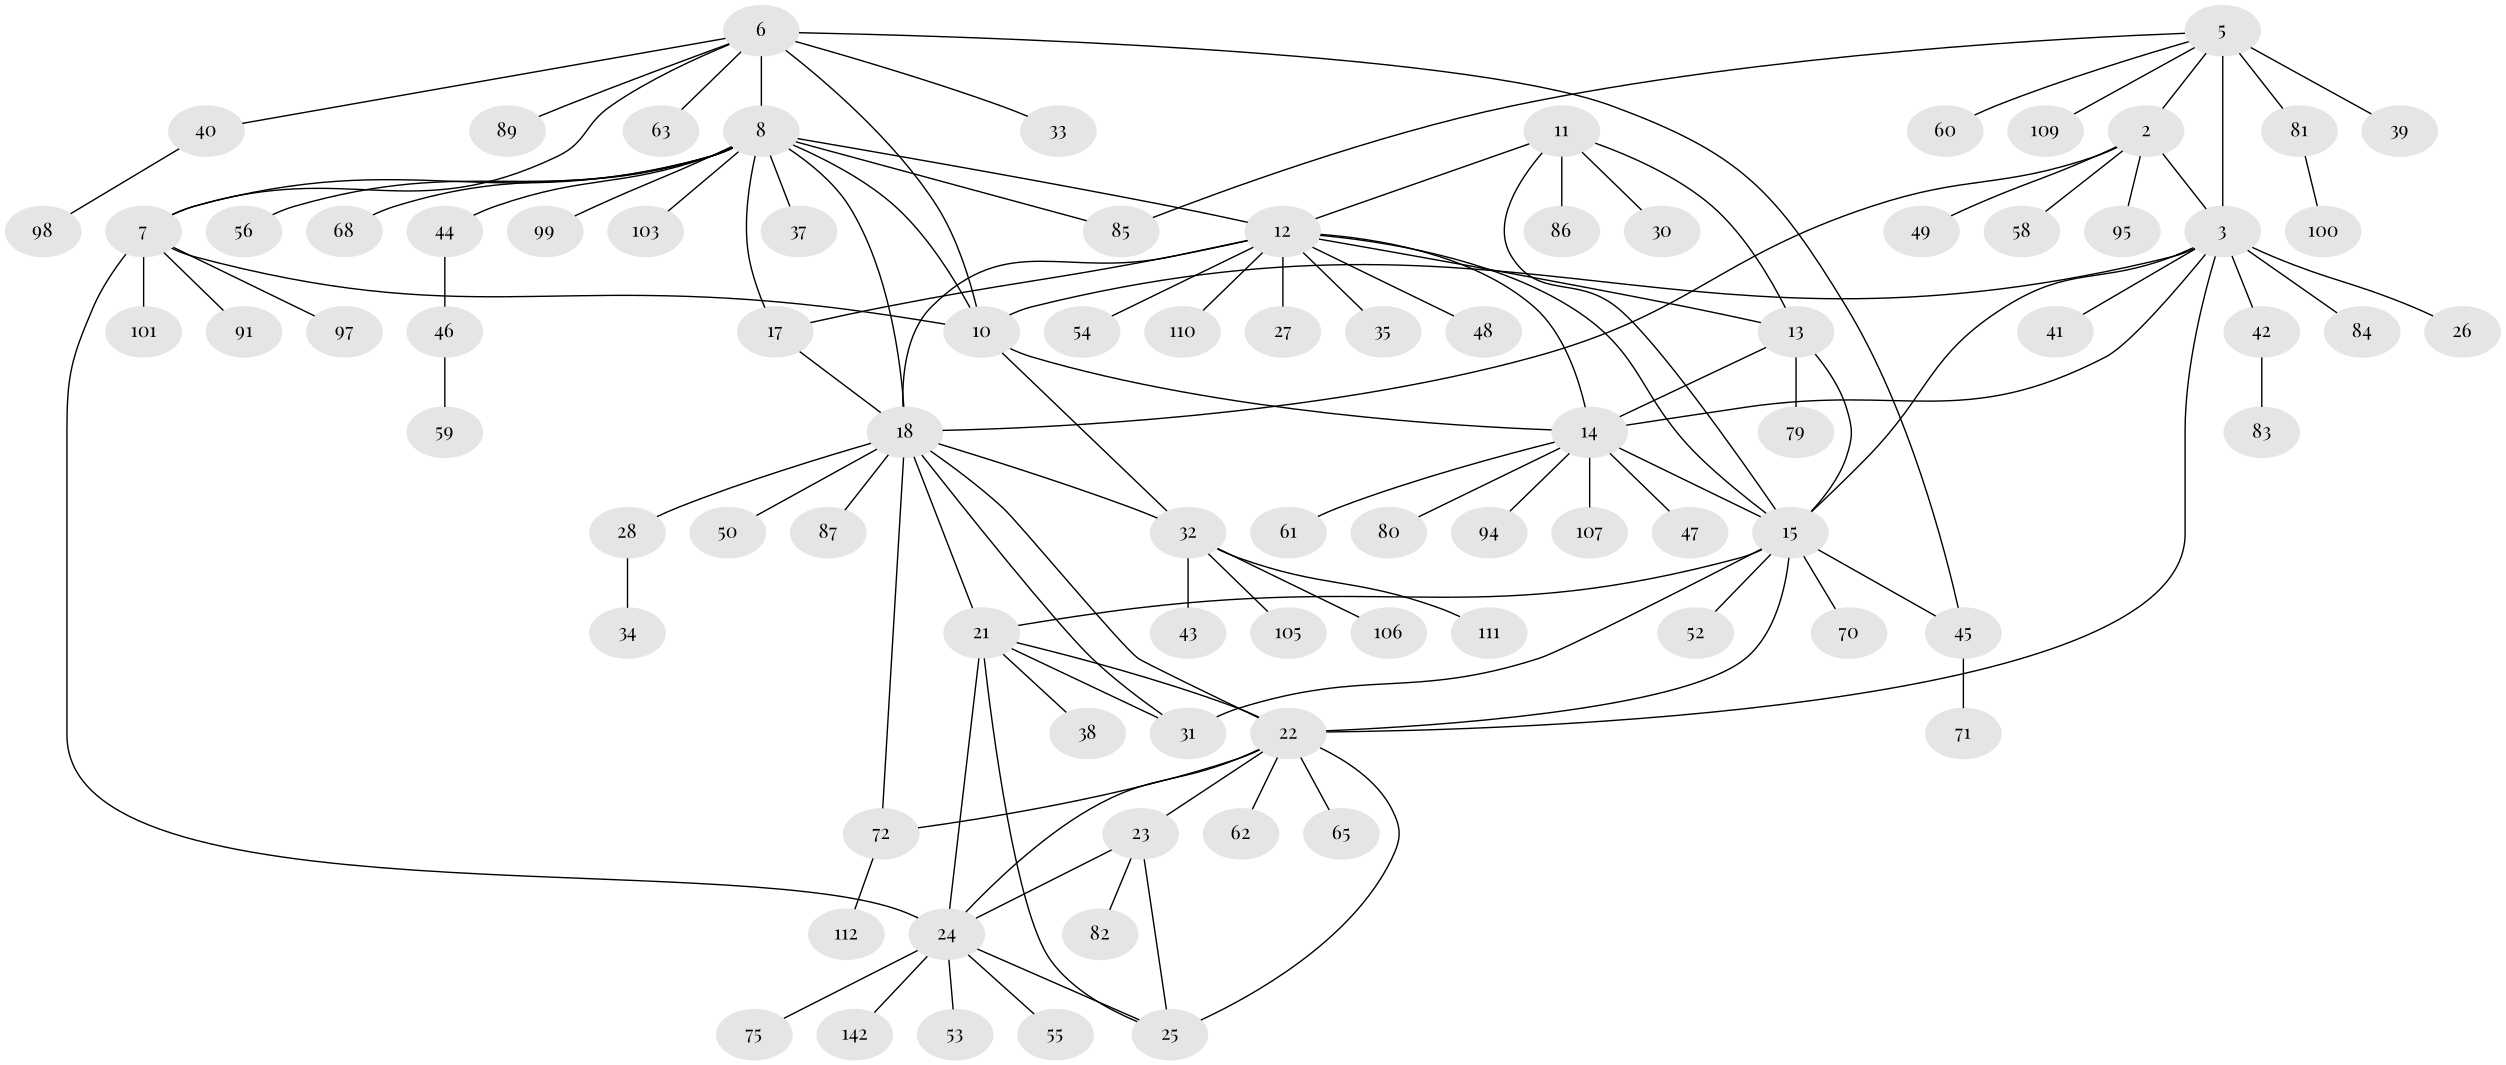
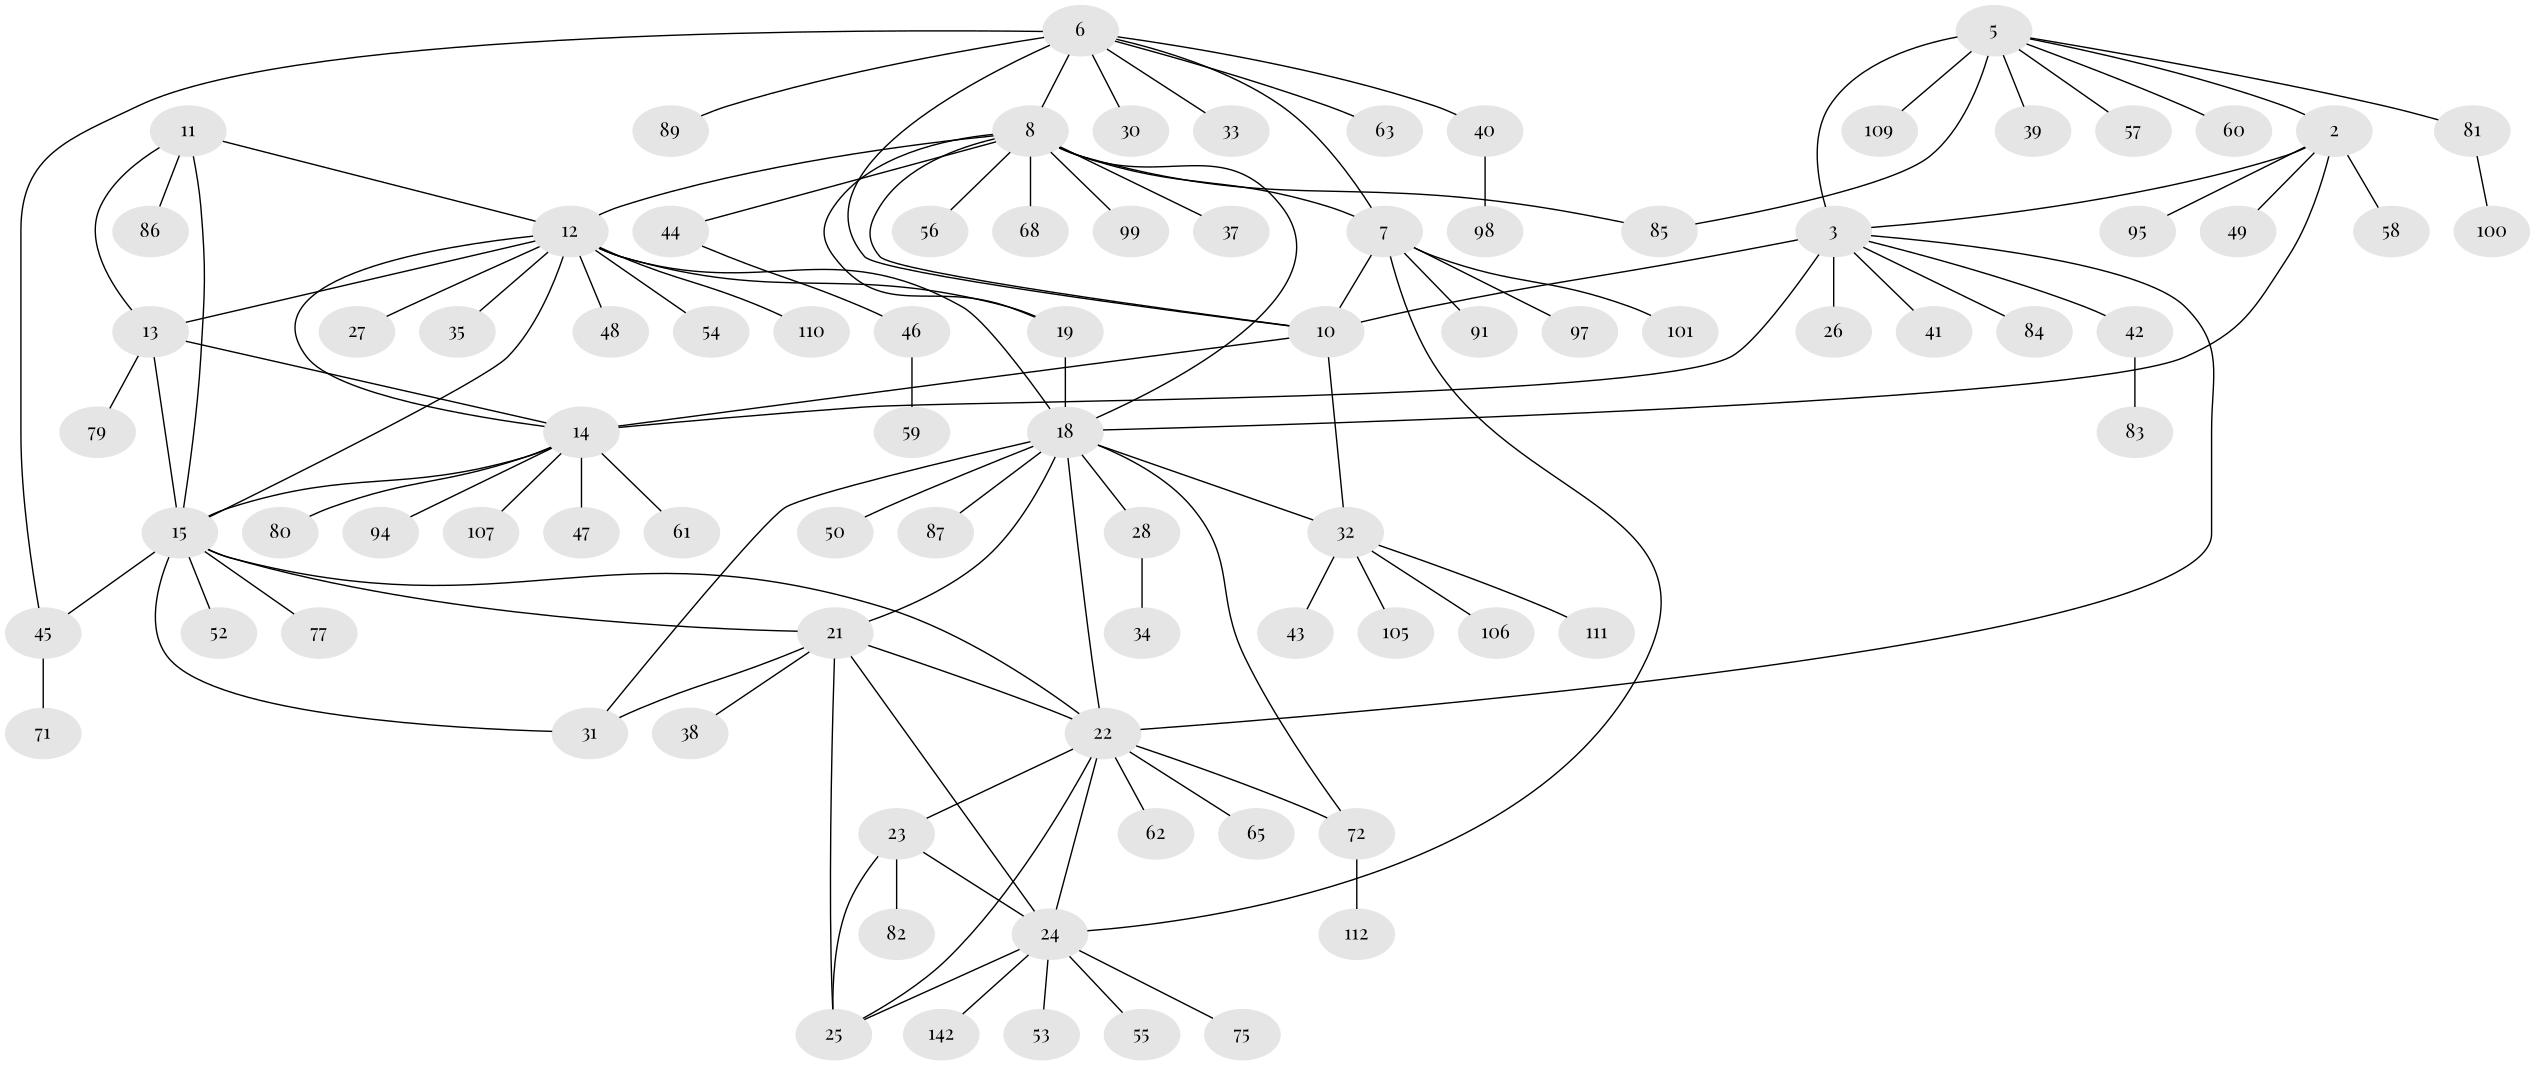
node "57": added
edge "11" -- "30": now "6" -- "30"
node "103": removed
node "17": label "17" -> "19"
edge "3" -- "15": removed
node "70": label "70" -> "77"
